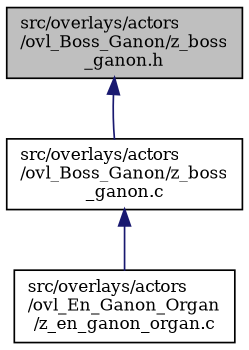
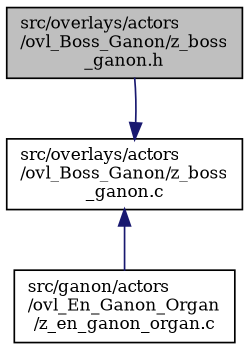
edge "src/overlays/actors /ovl_Boss_Ganon/z_boss _ganon.c" -> "src/overlays/actors /ovl_Boss_Ganon/z_boss _ganon.h": reversed
node "src/overlays/actors /ovl_En_Ganon_Organ /z_en_ganon_organ.c": label "src/overlays/actors /ovl_En_Ganon_Organ /z_en_ganon_organ.c" -> "src/ganon/actors /ovl_En_Ganon_Organ /z_en_ganon_organ.c"
